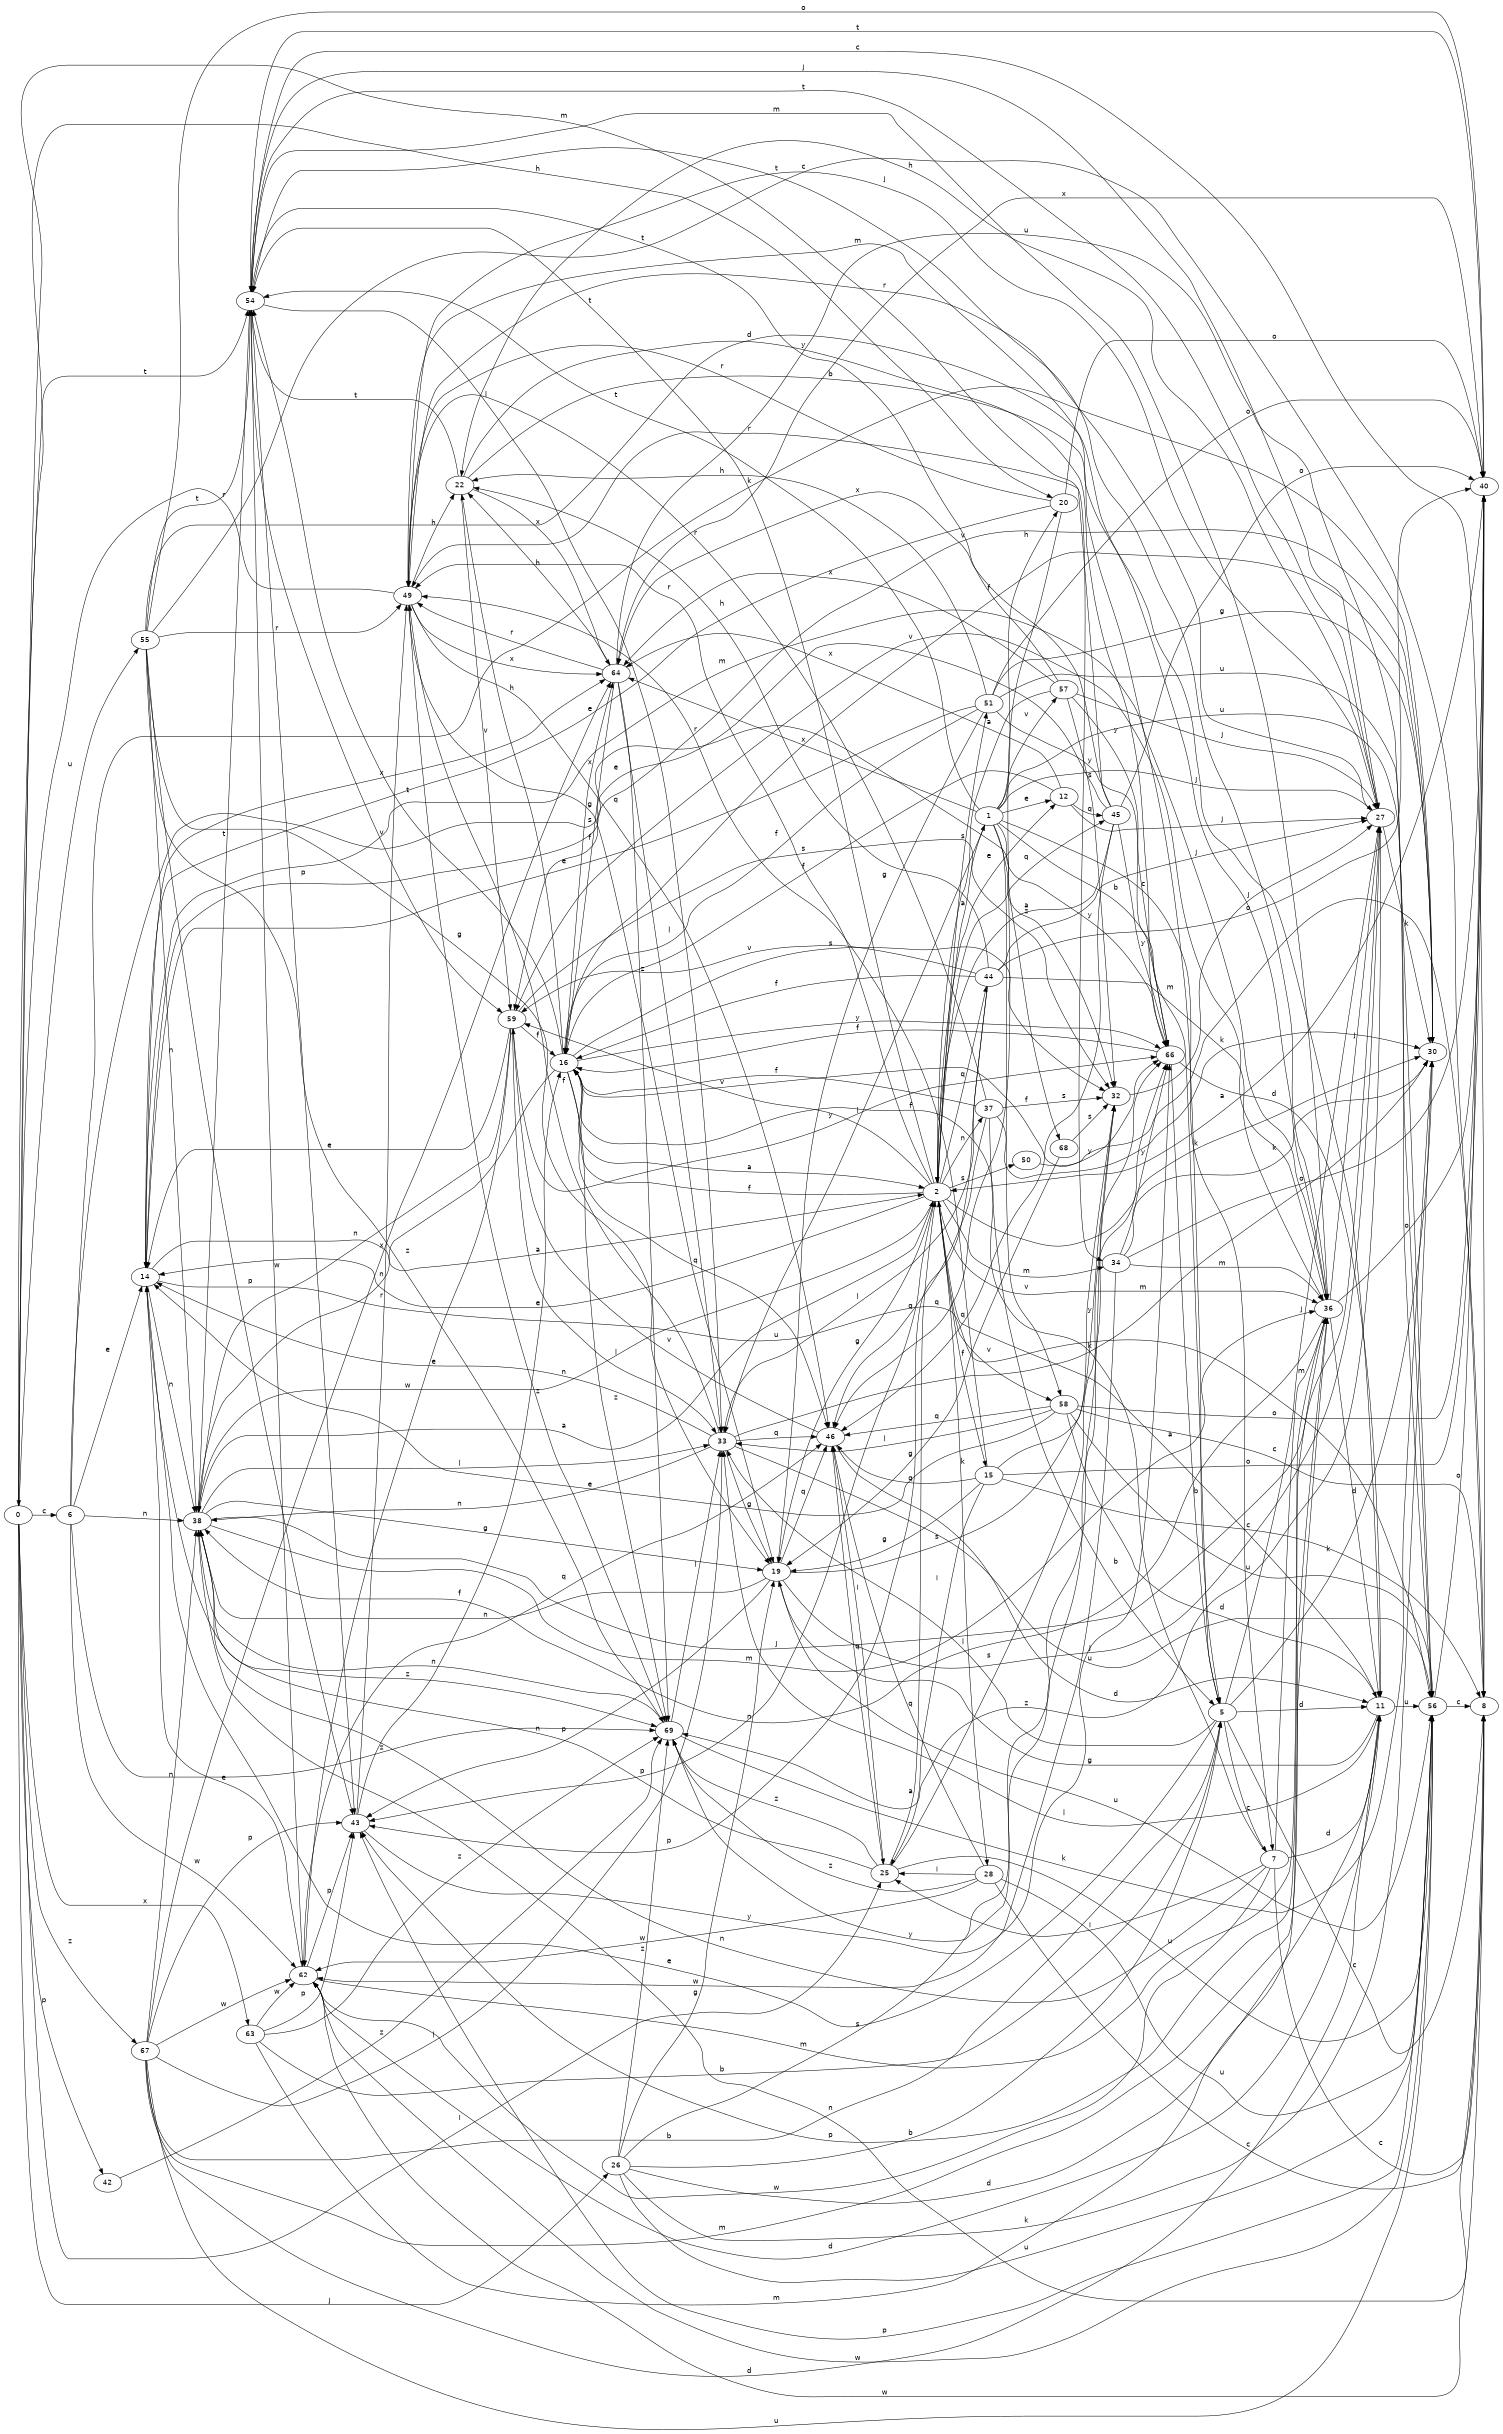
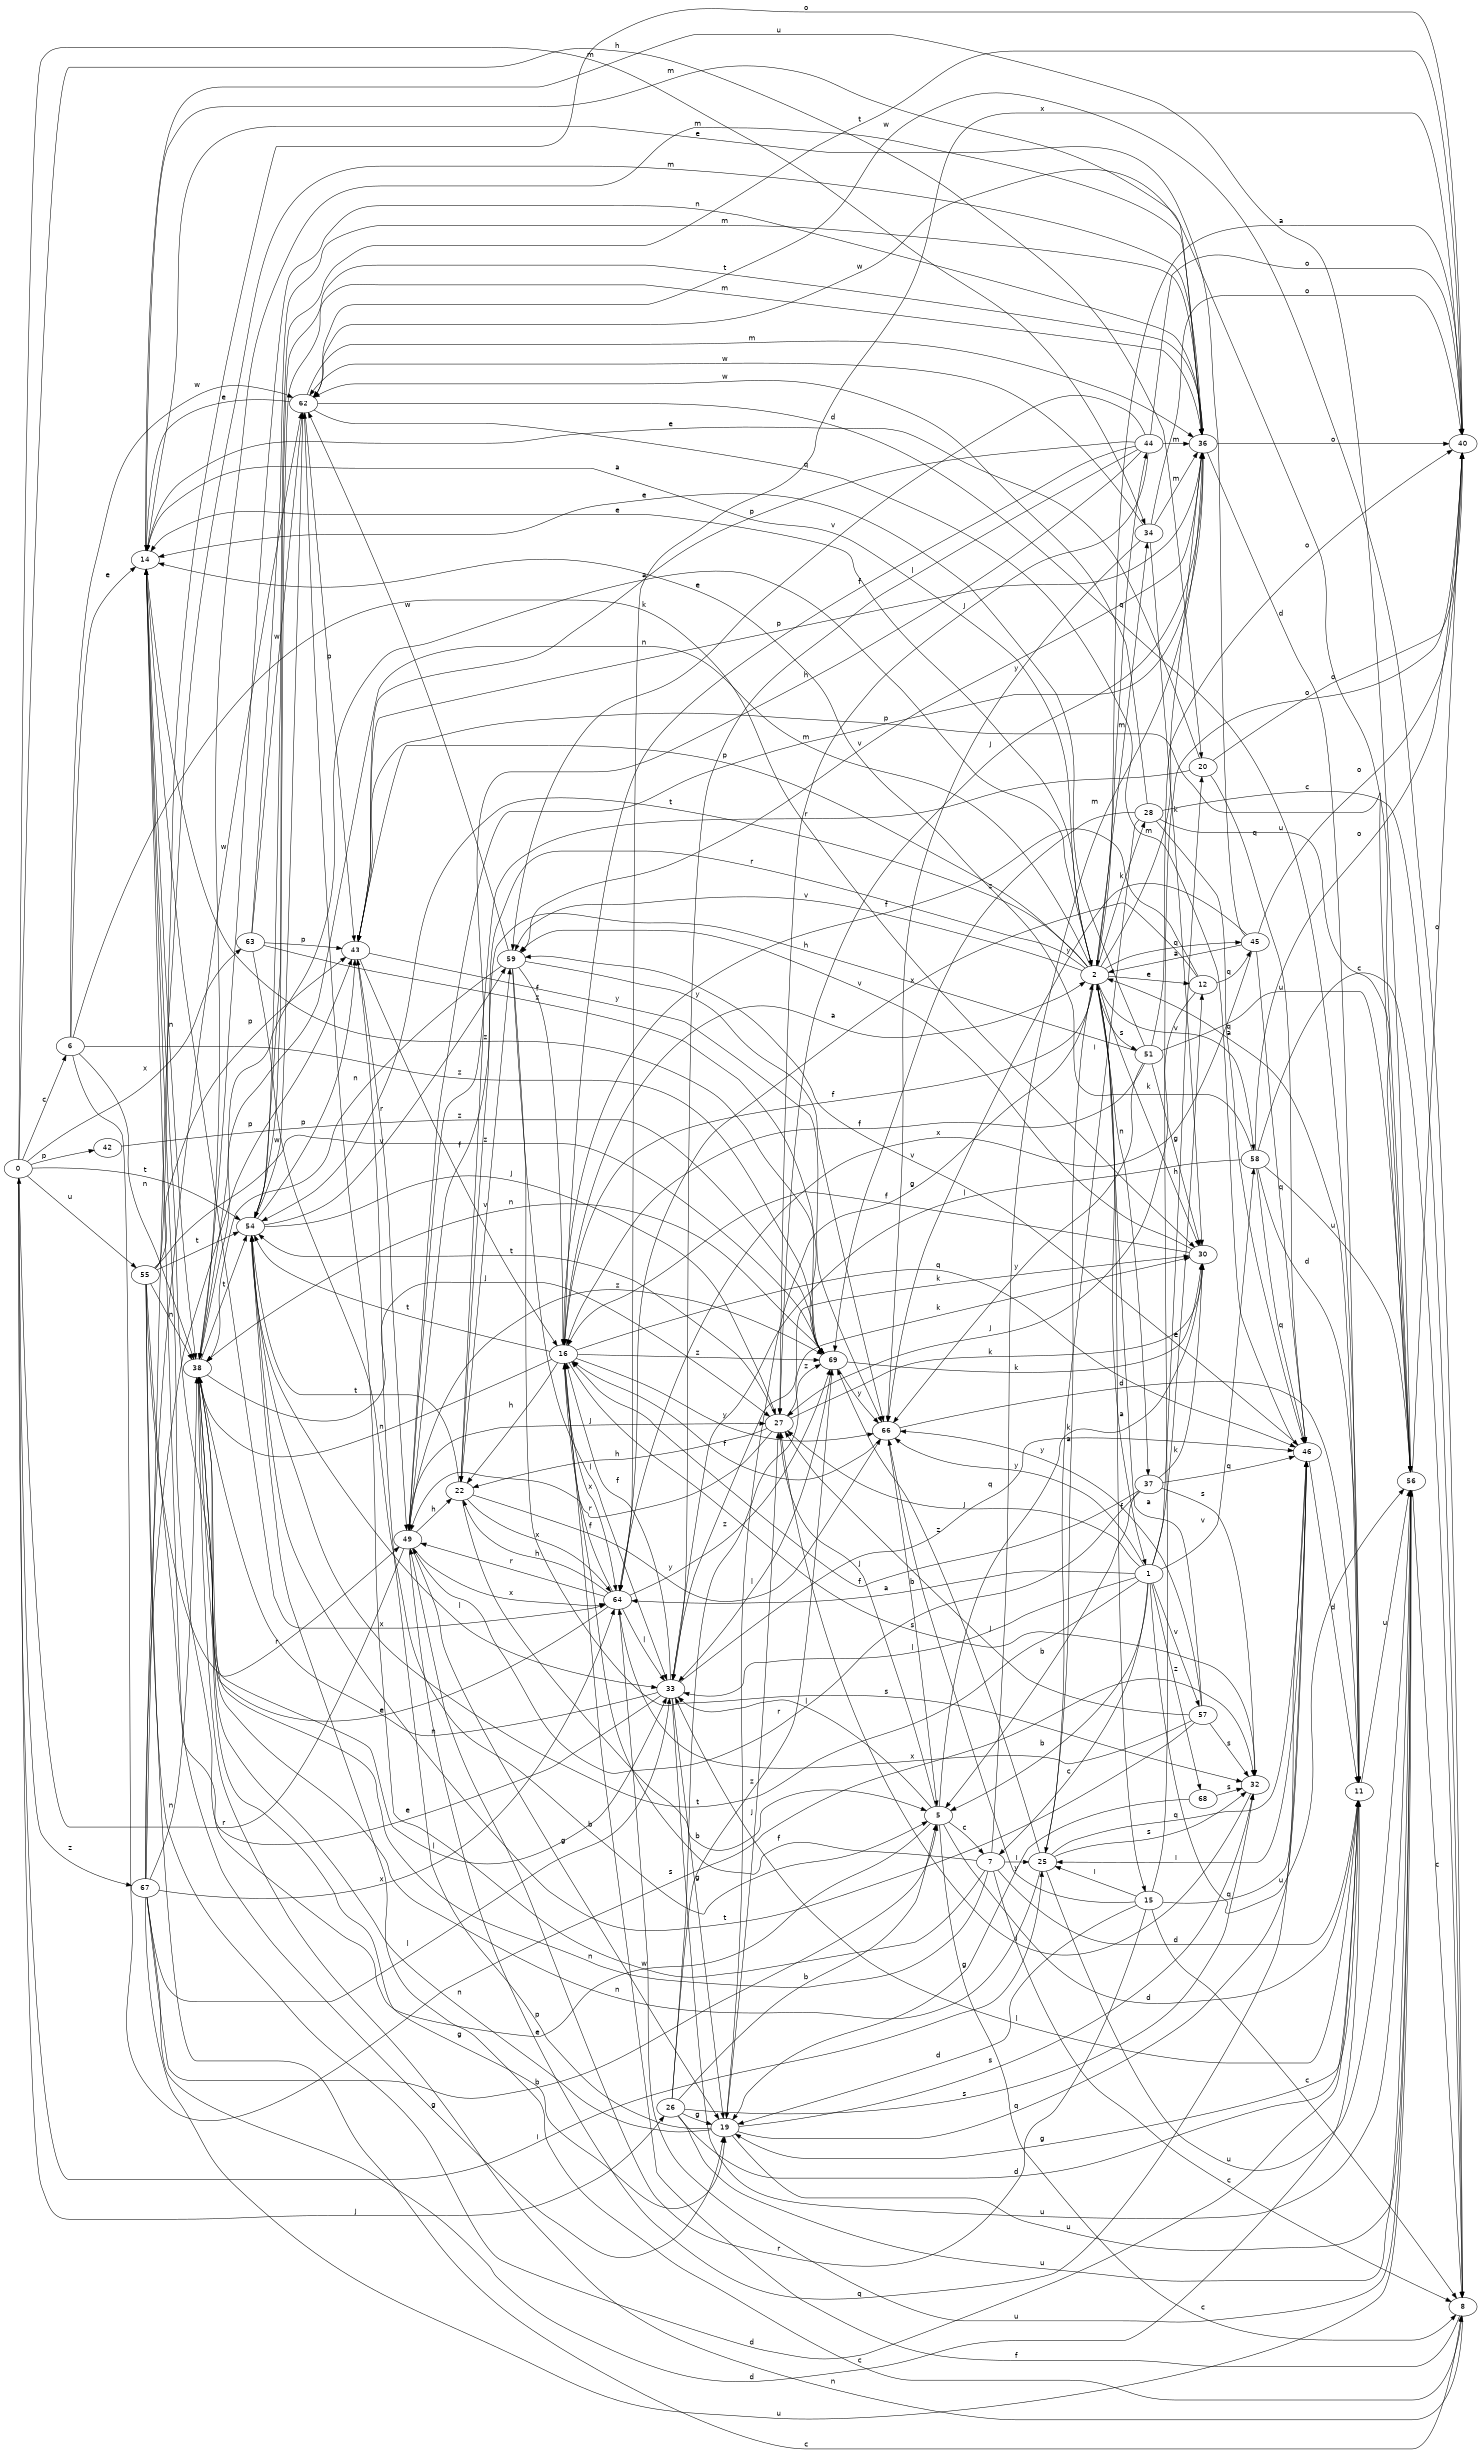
edge "45" -> "49": removed, label "r"
edge "1" -> "64": label "x" -> "a"
edge "33" -> "49": now "33" -> "16"
edge "51" -> "19": removed, label "g"
edge "59" -> "14": now "64" -> "14"
node "50": removed
edge "15" -> "19": label "g" -> "d"
